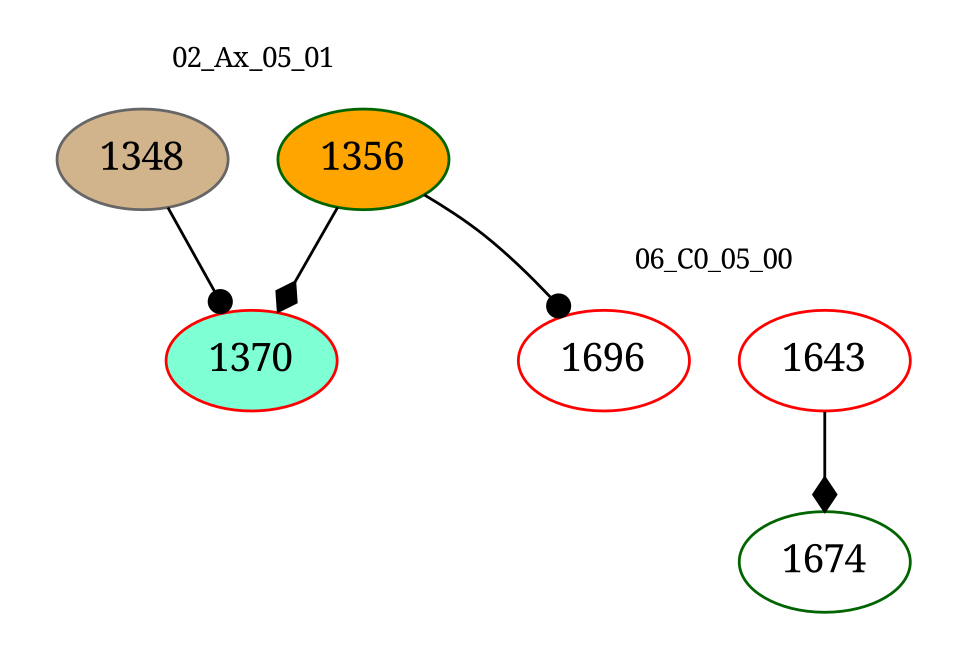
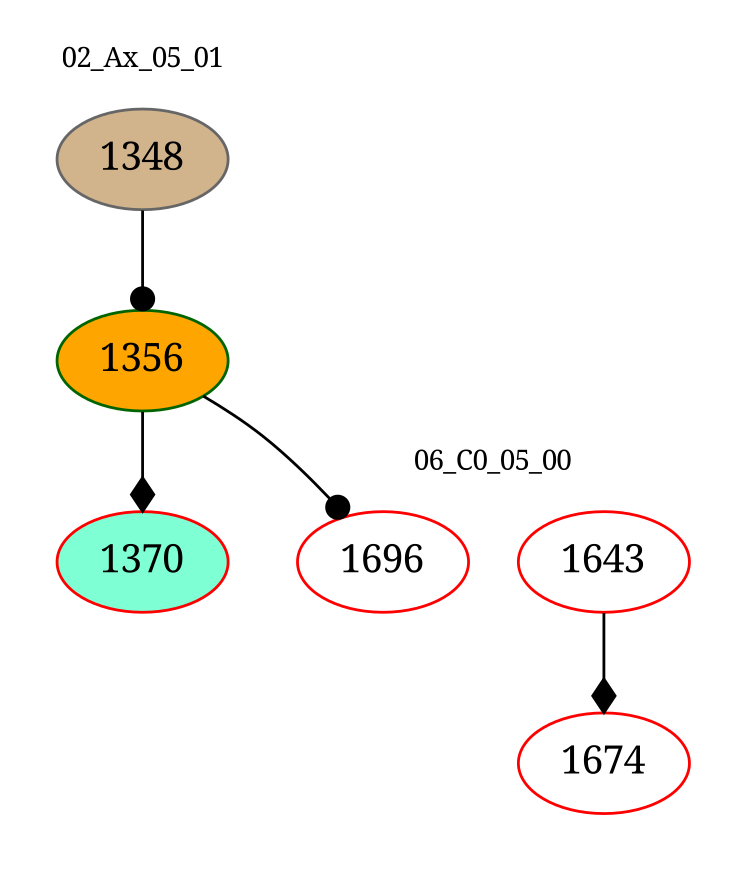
edge "1348" -> "1370": now "1348" -> "1356"
node "1674": color darkgreen -> red
